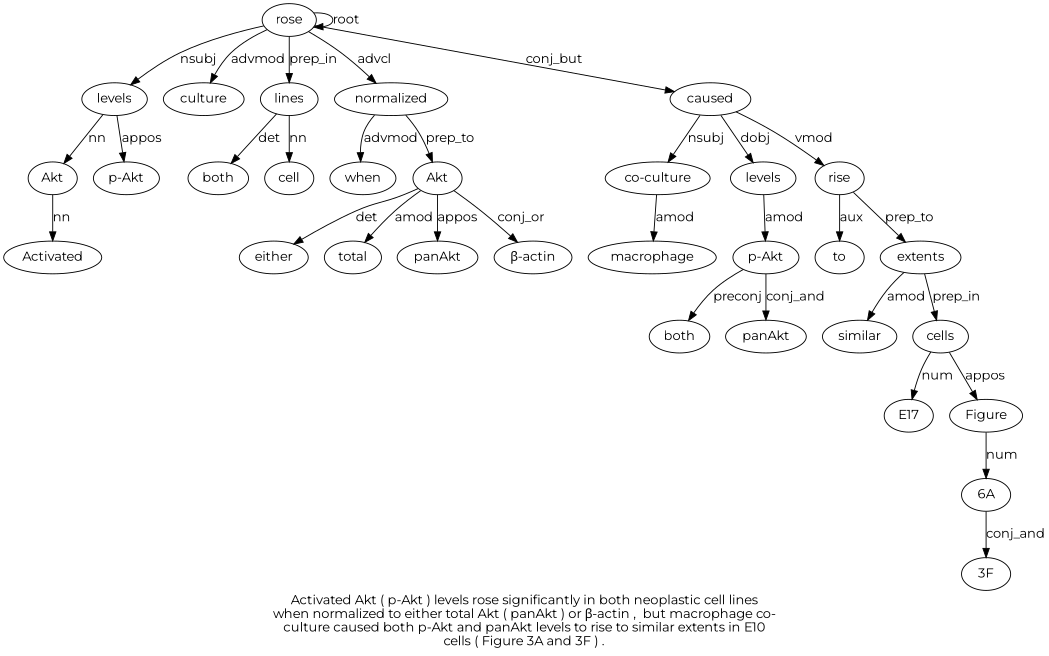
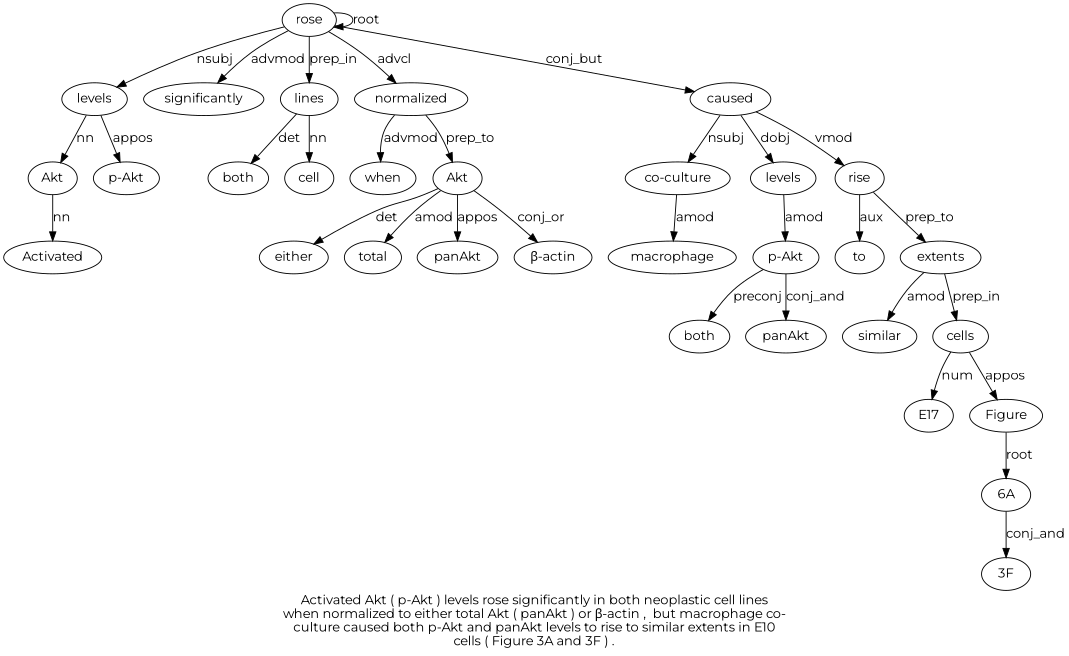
node "culture": label "culture" -> "significantly"
edge "Figure" -> "6A": label "num" -> "root"
